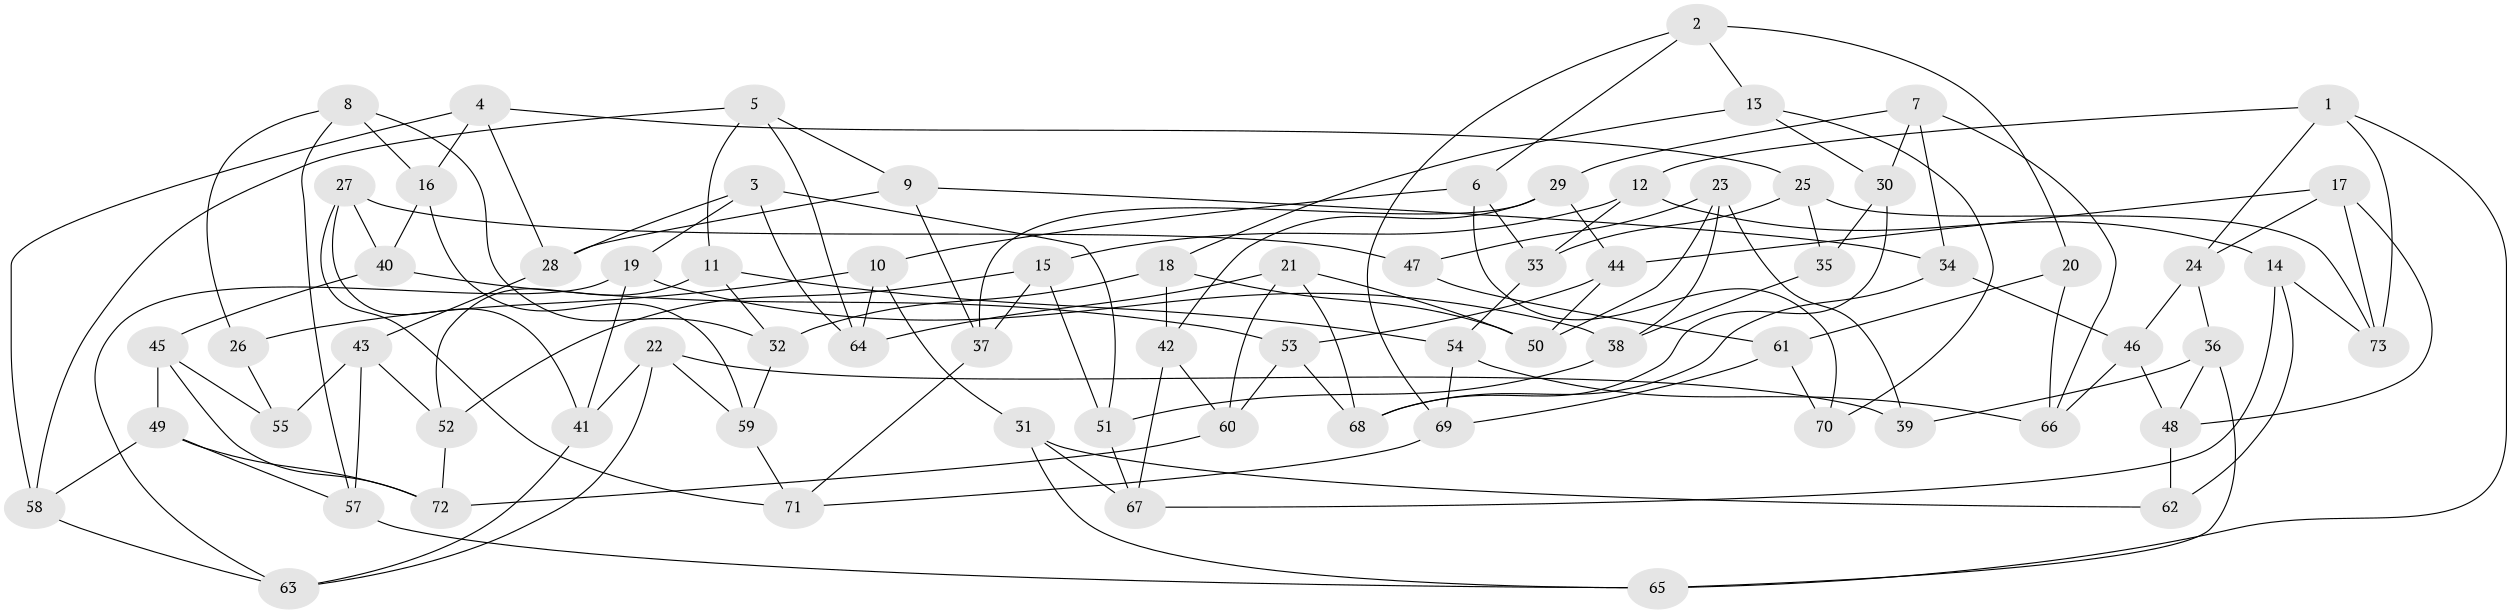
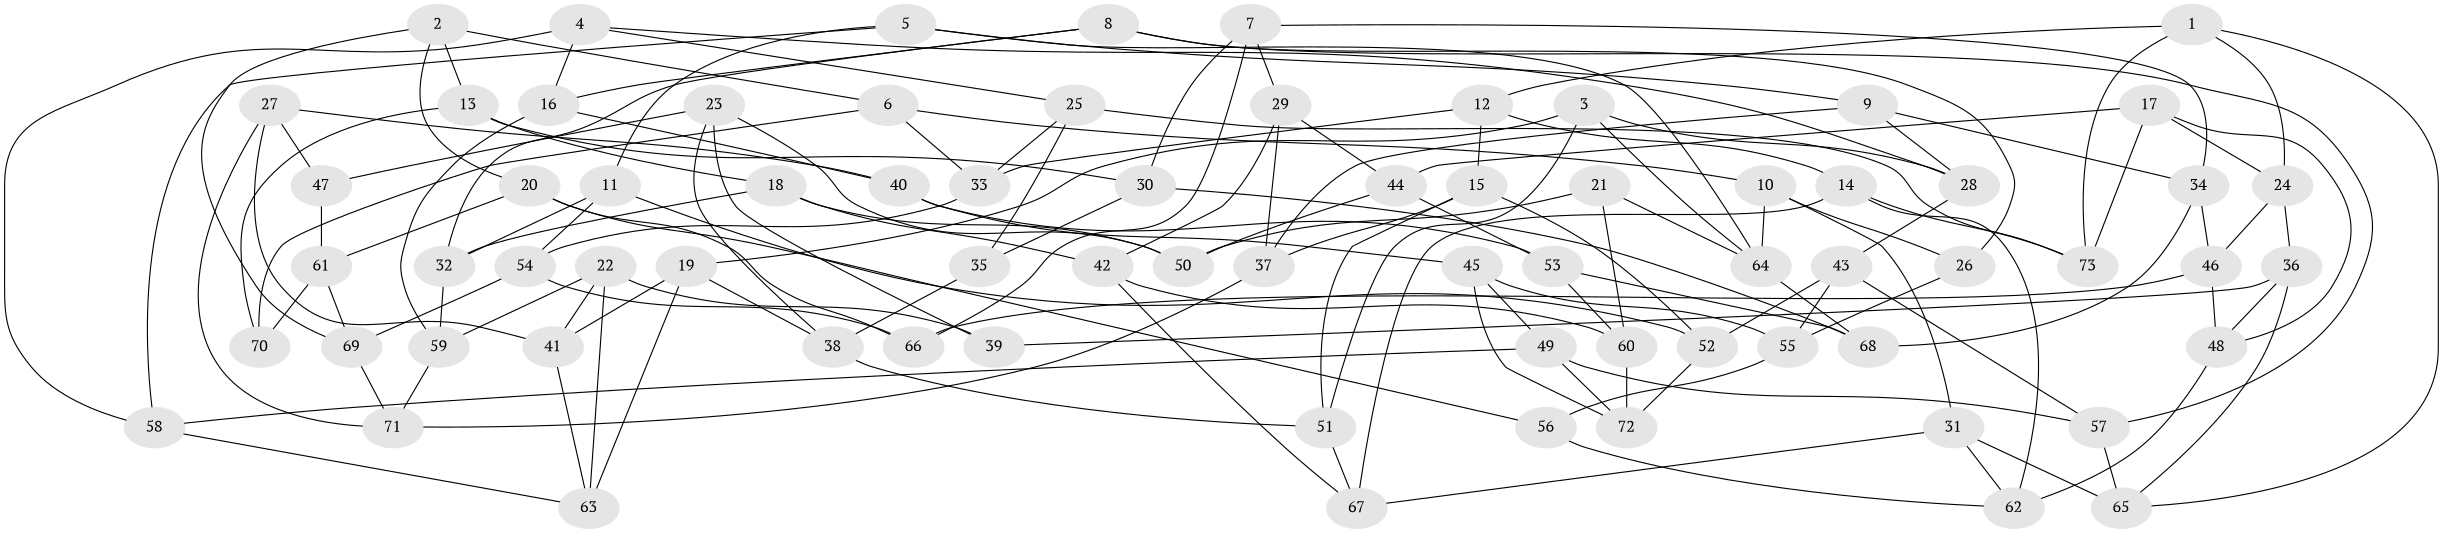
edge "21" -- "68": now "64" -- "68"
node "56": added
